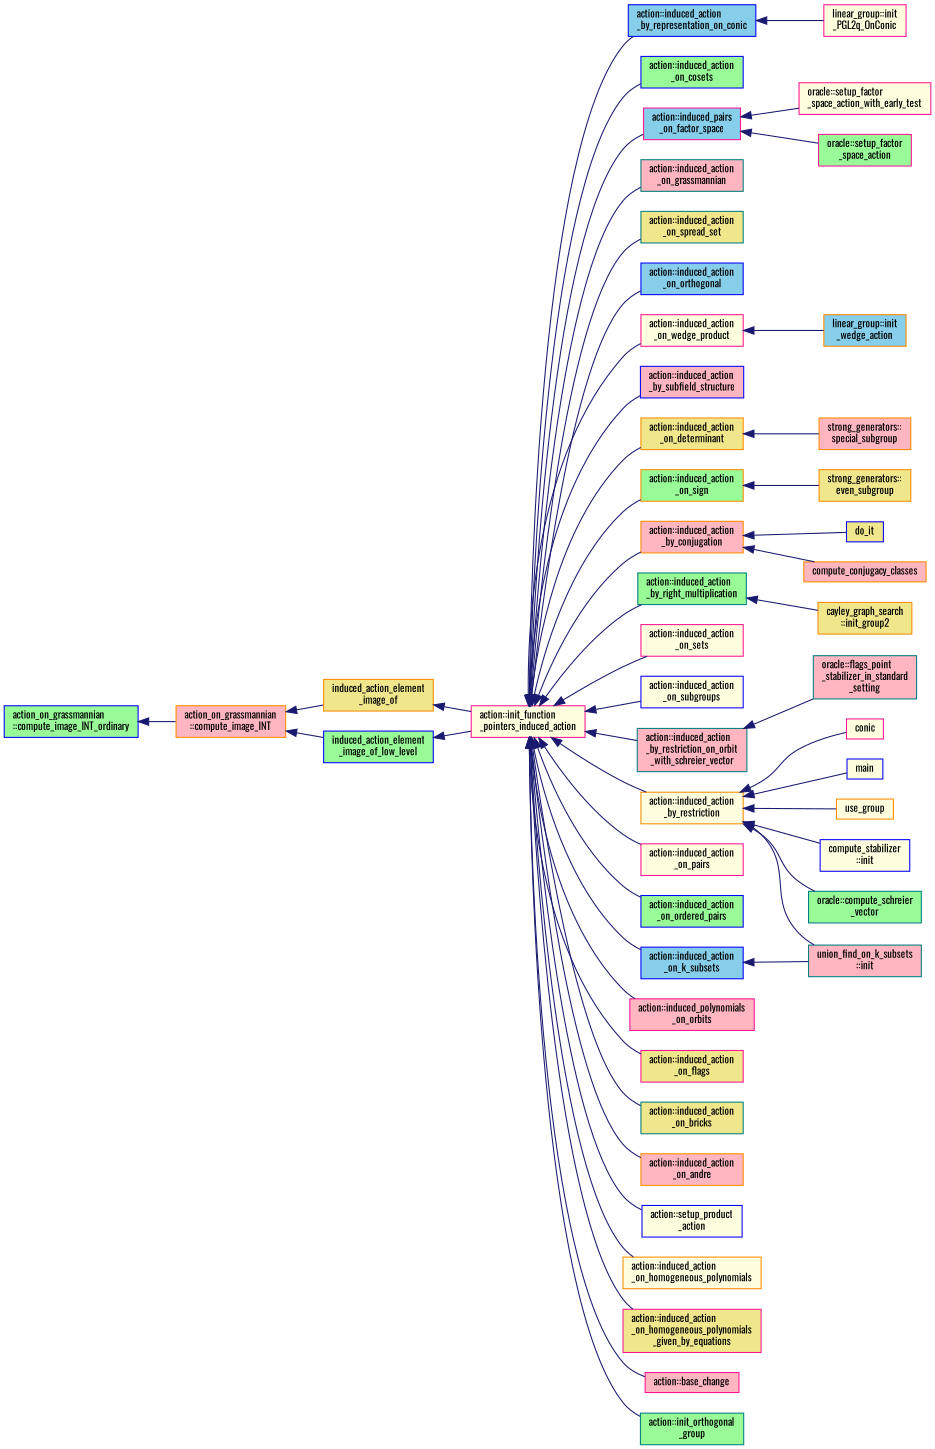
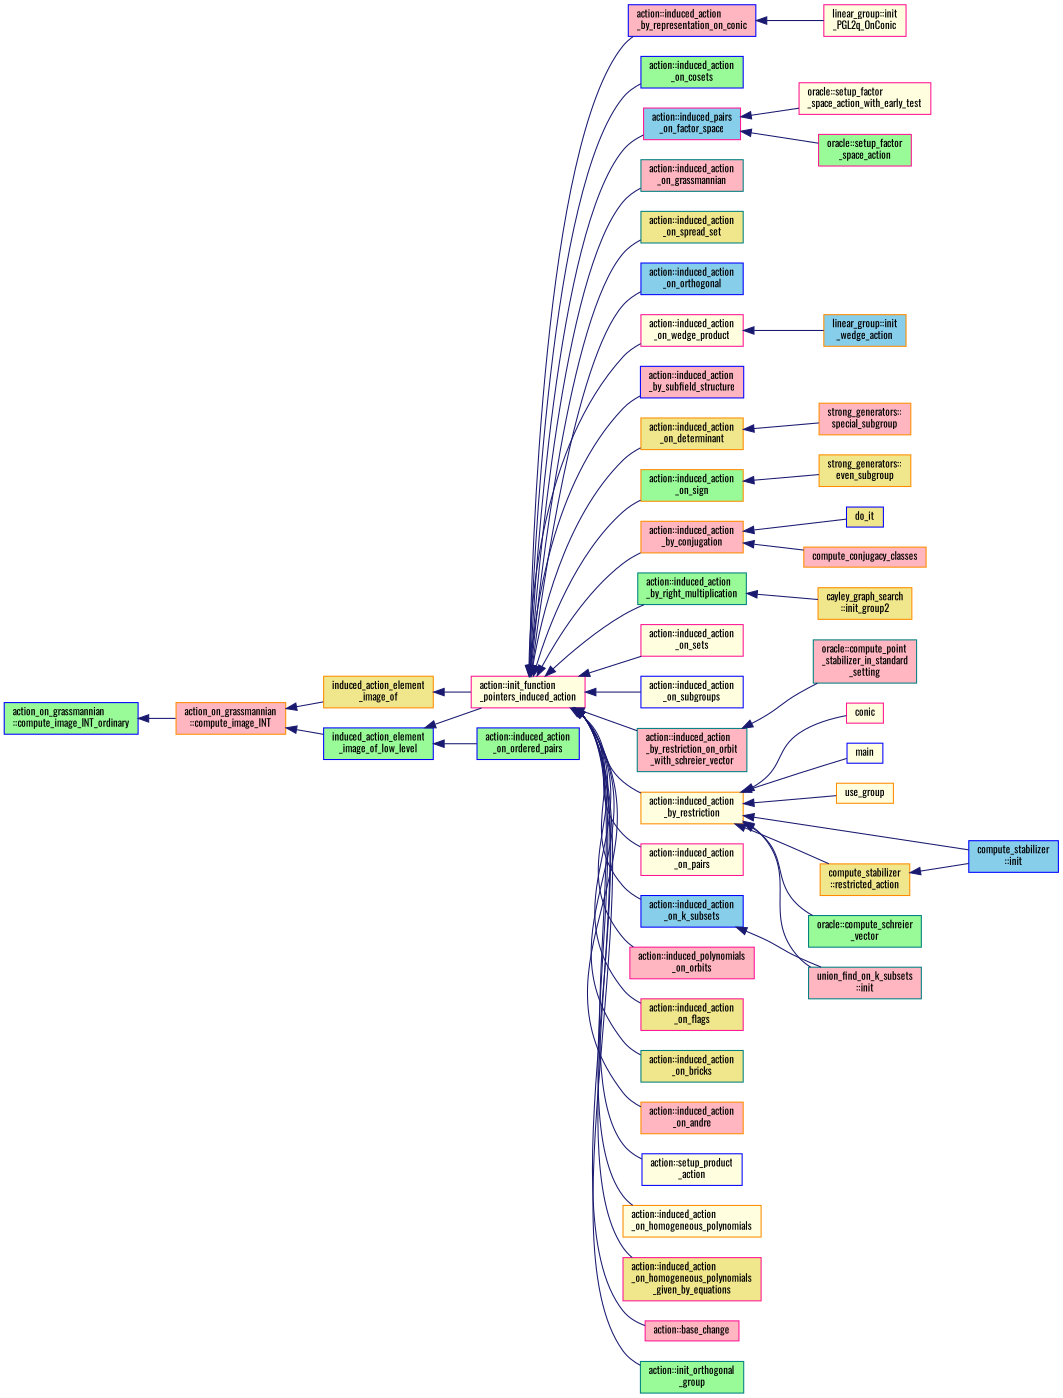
node "action::induced_action _by_representation_on_conic": fillcolor skyblue -> lightpink
node "oracle::flags_point _stabilizer_in_standard _setting": label "oracle::flags_point _stabilizer_in_standard _setting" -> "oracle::compute_point _stabilizer_in_standard _setting"
edge "action::induced_action _on_ordered_pairs" -> "action::init_function _pointers_induced_action": now "action::induced_action _on_ordered_pairs" -> "induced_action_element _image_of_low_level"
node "compute_stabilizer ::init": fillcolor lightyellow -> skyblue
node "compute_stabilizer ::restricted_action": added
